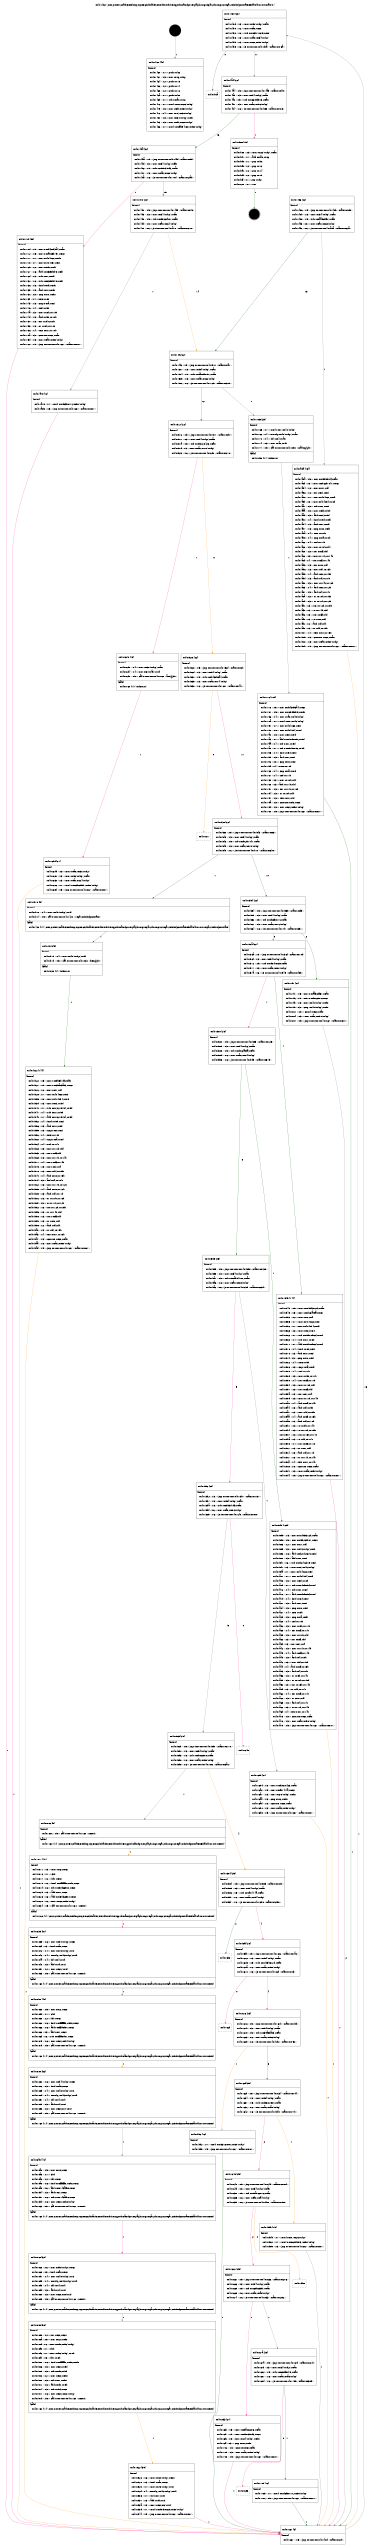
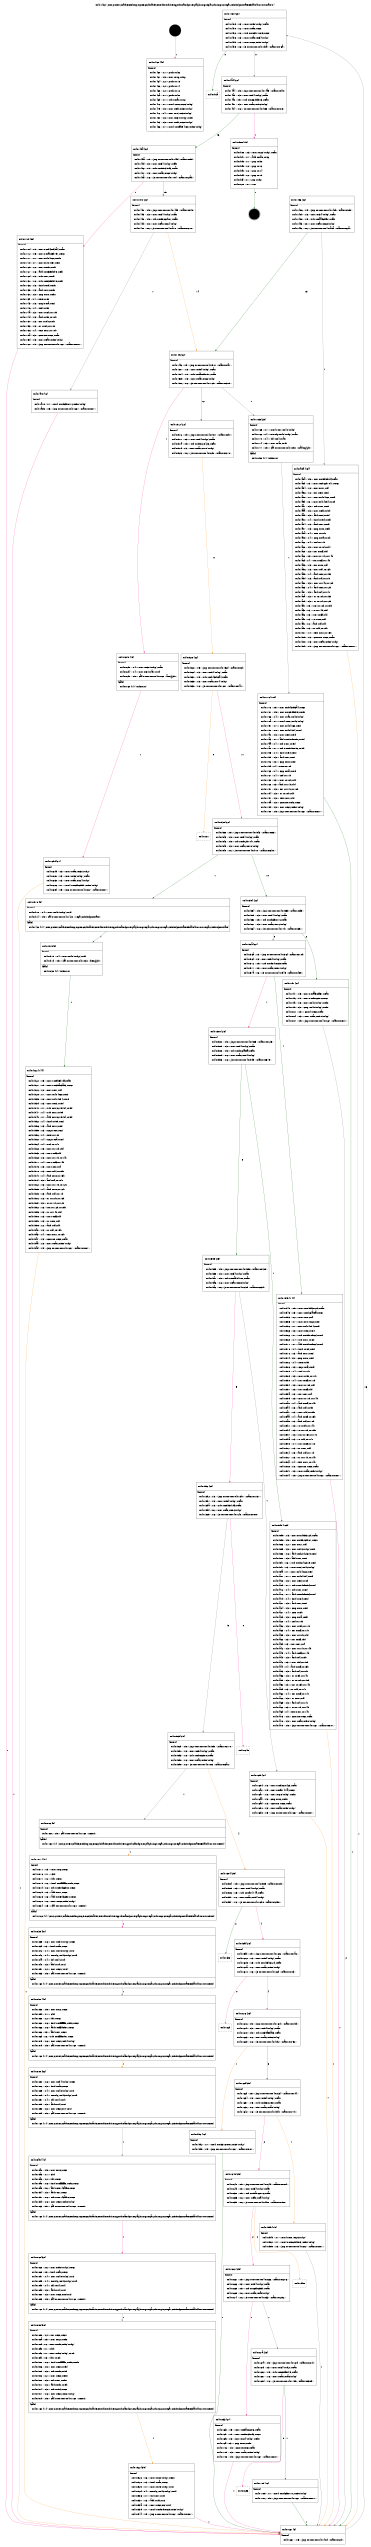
edge "0x401512 [22]" -> "0x4016d0 [13]": now "0x4014fc [22]" -> "0x4016d0 [13]"
